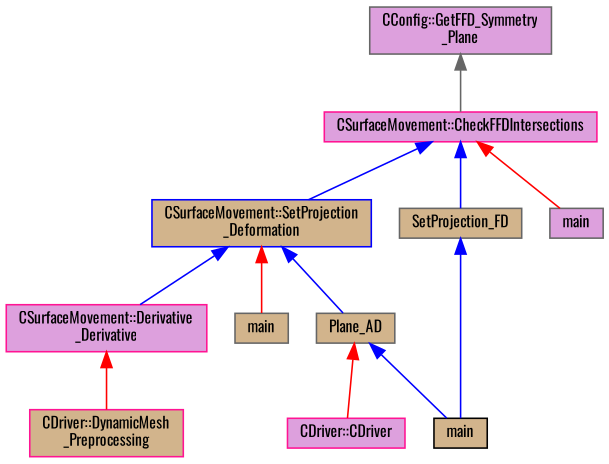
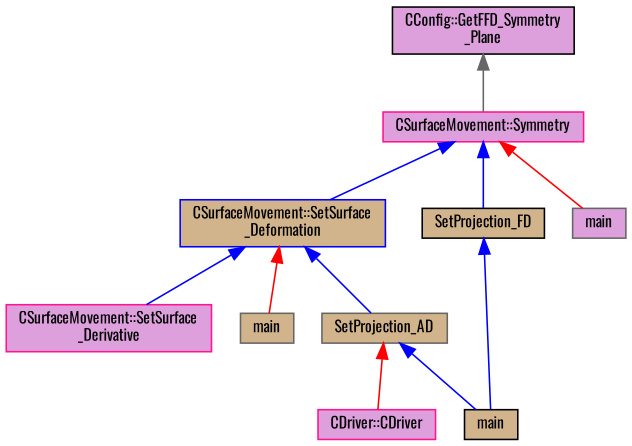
node "CConfig::GetFFD_Symmetry _Plane": color gray40 -> black
node "CSurfaceMovement::CheckFFDIntersections": label "CSurfaceMovement::CheckFFDIntersections" -> "CSurfaceMovement::Symmetry"
node "CSurfaceMovement::SetProjection _Deformation": label "CSurfaceMovement::SetProjection _Deformation" -> "CSurfaceMovement::SetSurface _Deformation"
node "SetProjection_FD": color gray40 -> black
node "CSurfaceMovement::Derivative _Derivative": label "CSurfaceMovement::Derivative _Derivative" -> "CSurfaceMovement::SetSurface _Derivative"
node "Plane_AD": label "Plane_AD" -> "SetProjection_AD"
node "CDriver::DynamicMesh _Preprocessing": removed
